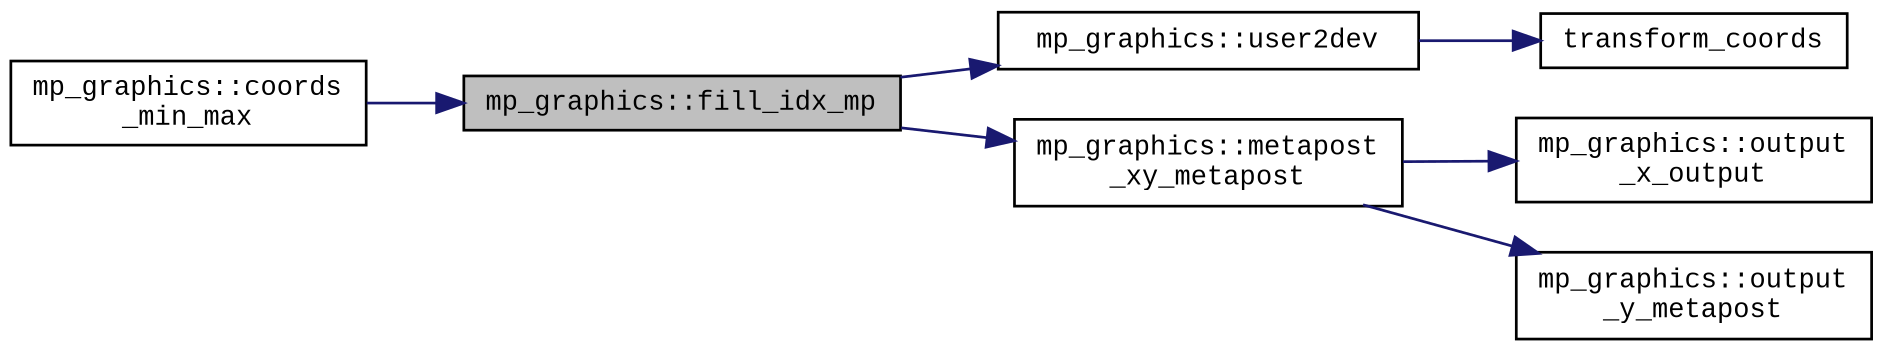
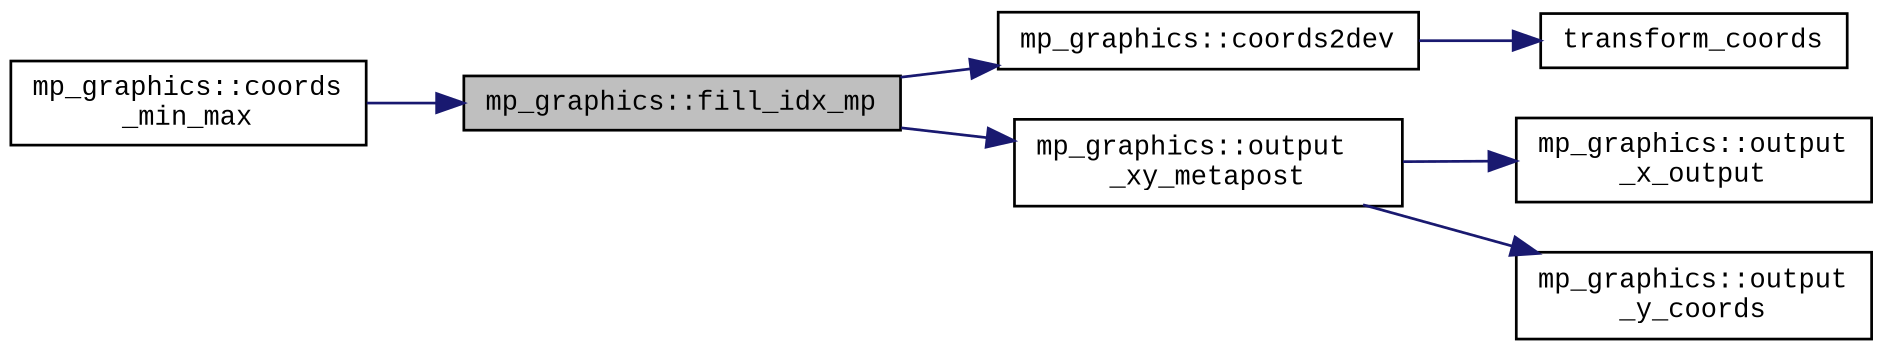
node "mp_graphics::user2dev": label "mp_graphics::user2dev" -> "mp_graphics::coords2dev"
node "mp_graphics::metapost _xy_metapost": label "mp_graphics::metapost _xy_metapost" -> "mp_graphics::output _xy_metapost"
node "mp_graphics::output _y_metapost": label "mp_graphics::output _y_metapost" -> "mp_graphics::output _y_coords"
